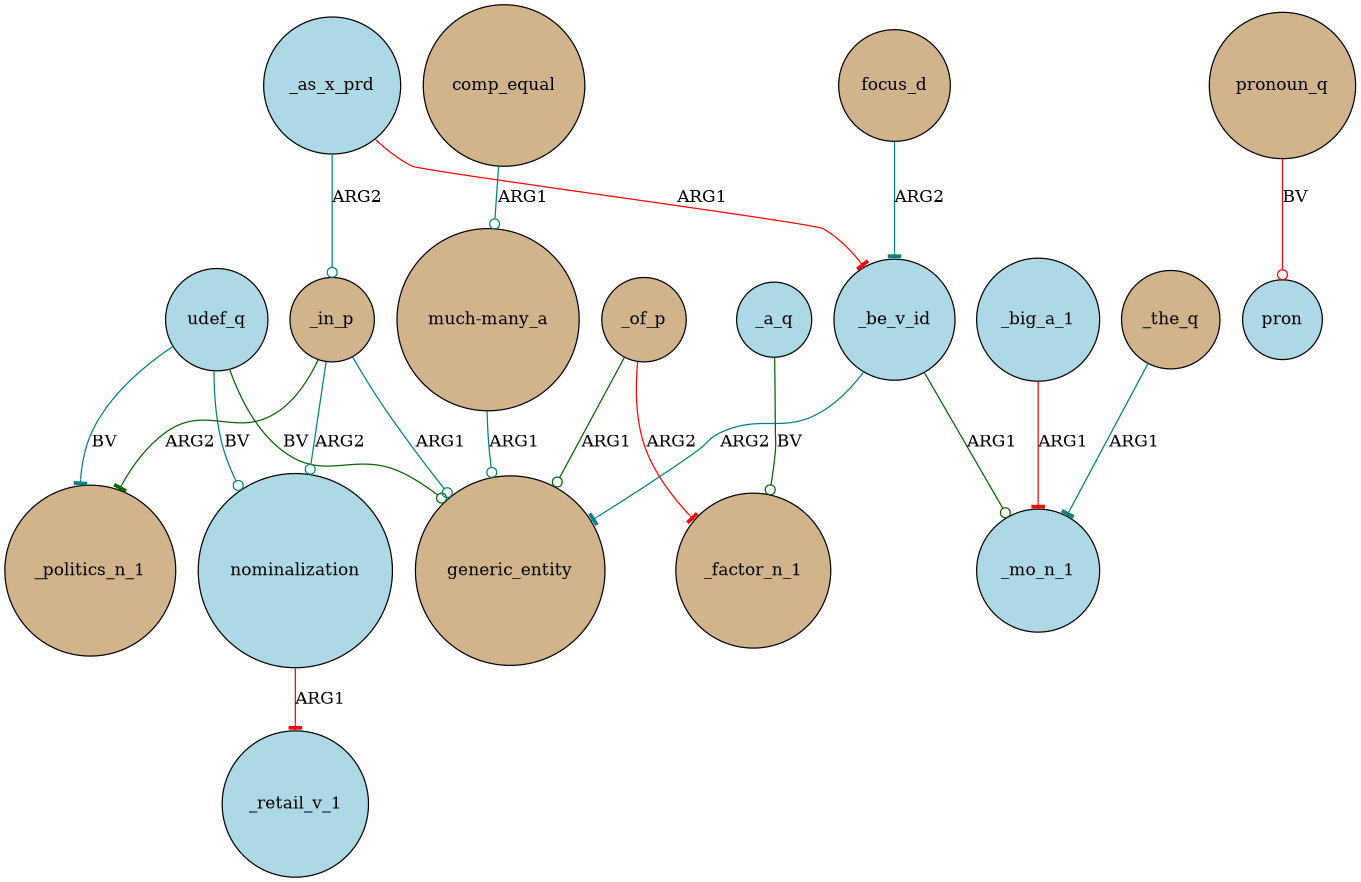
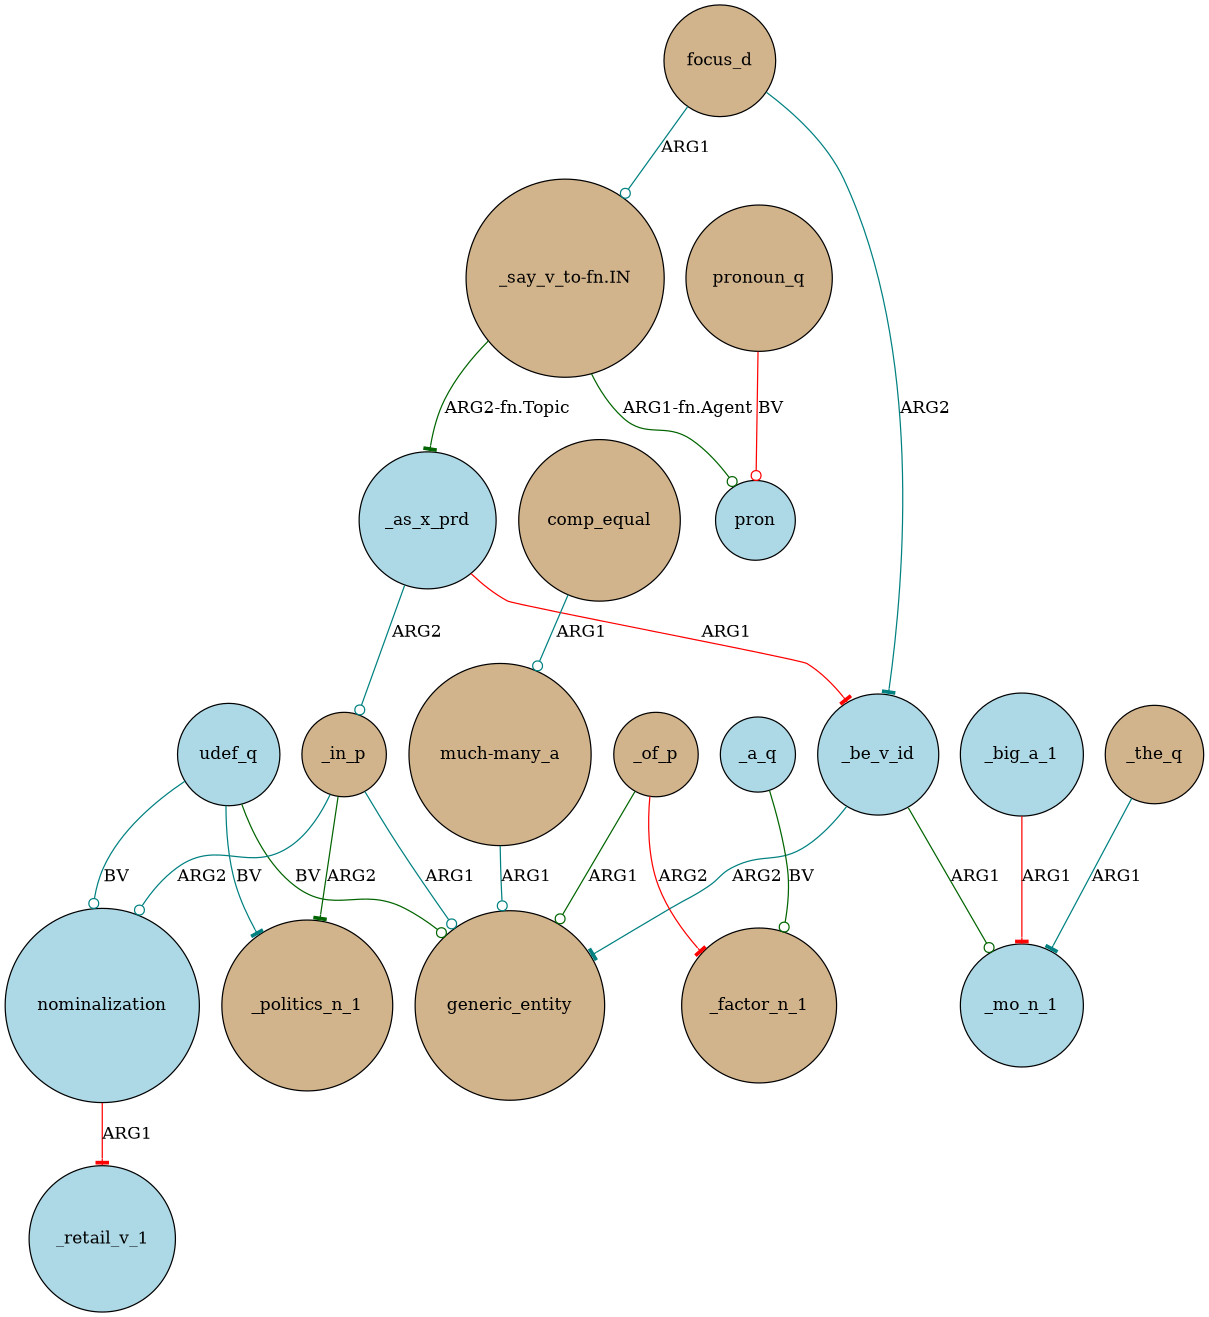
node "_say_v_to-fn.IN": added
